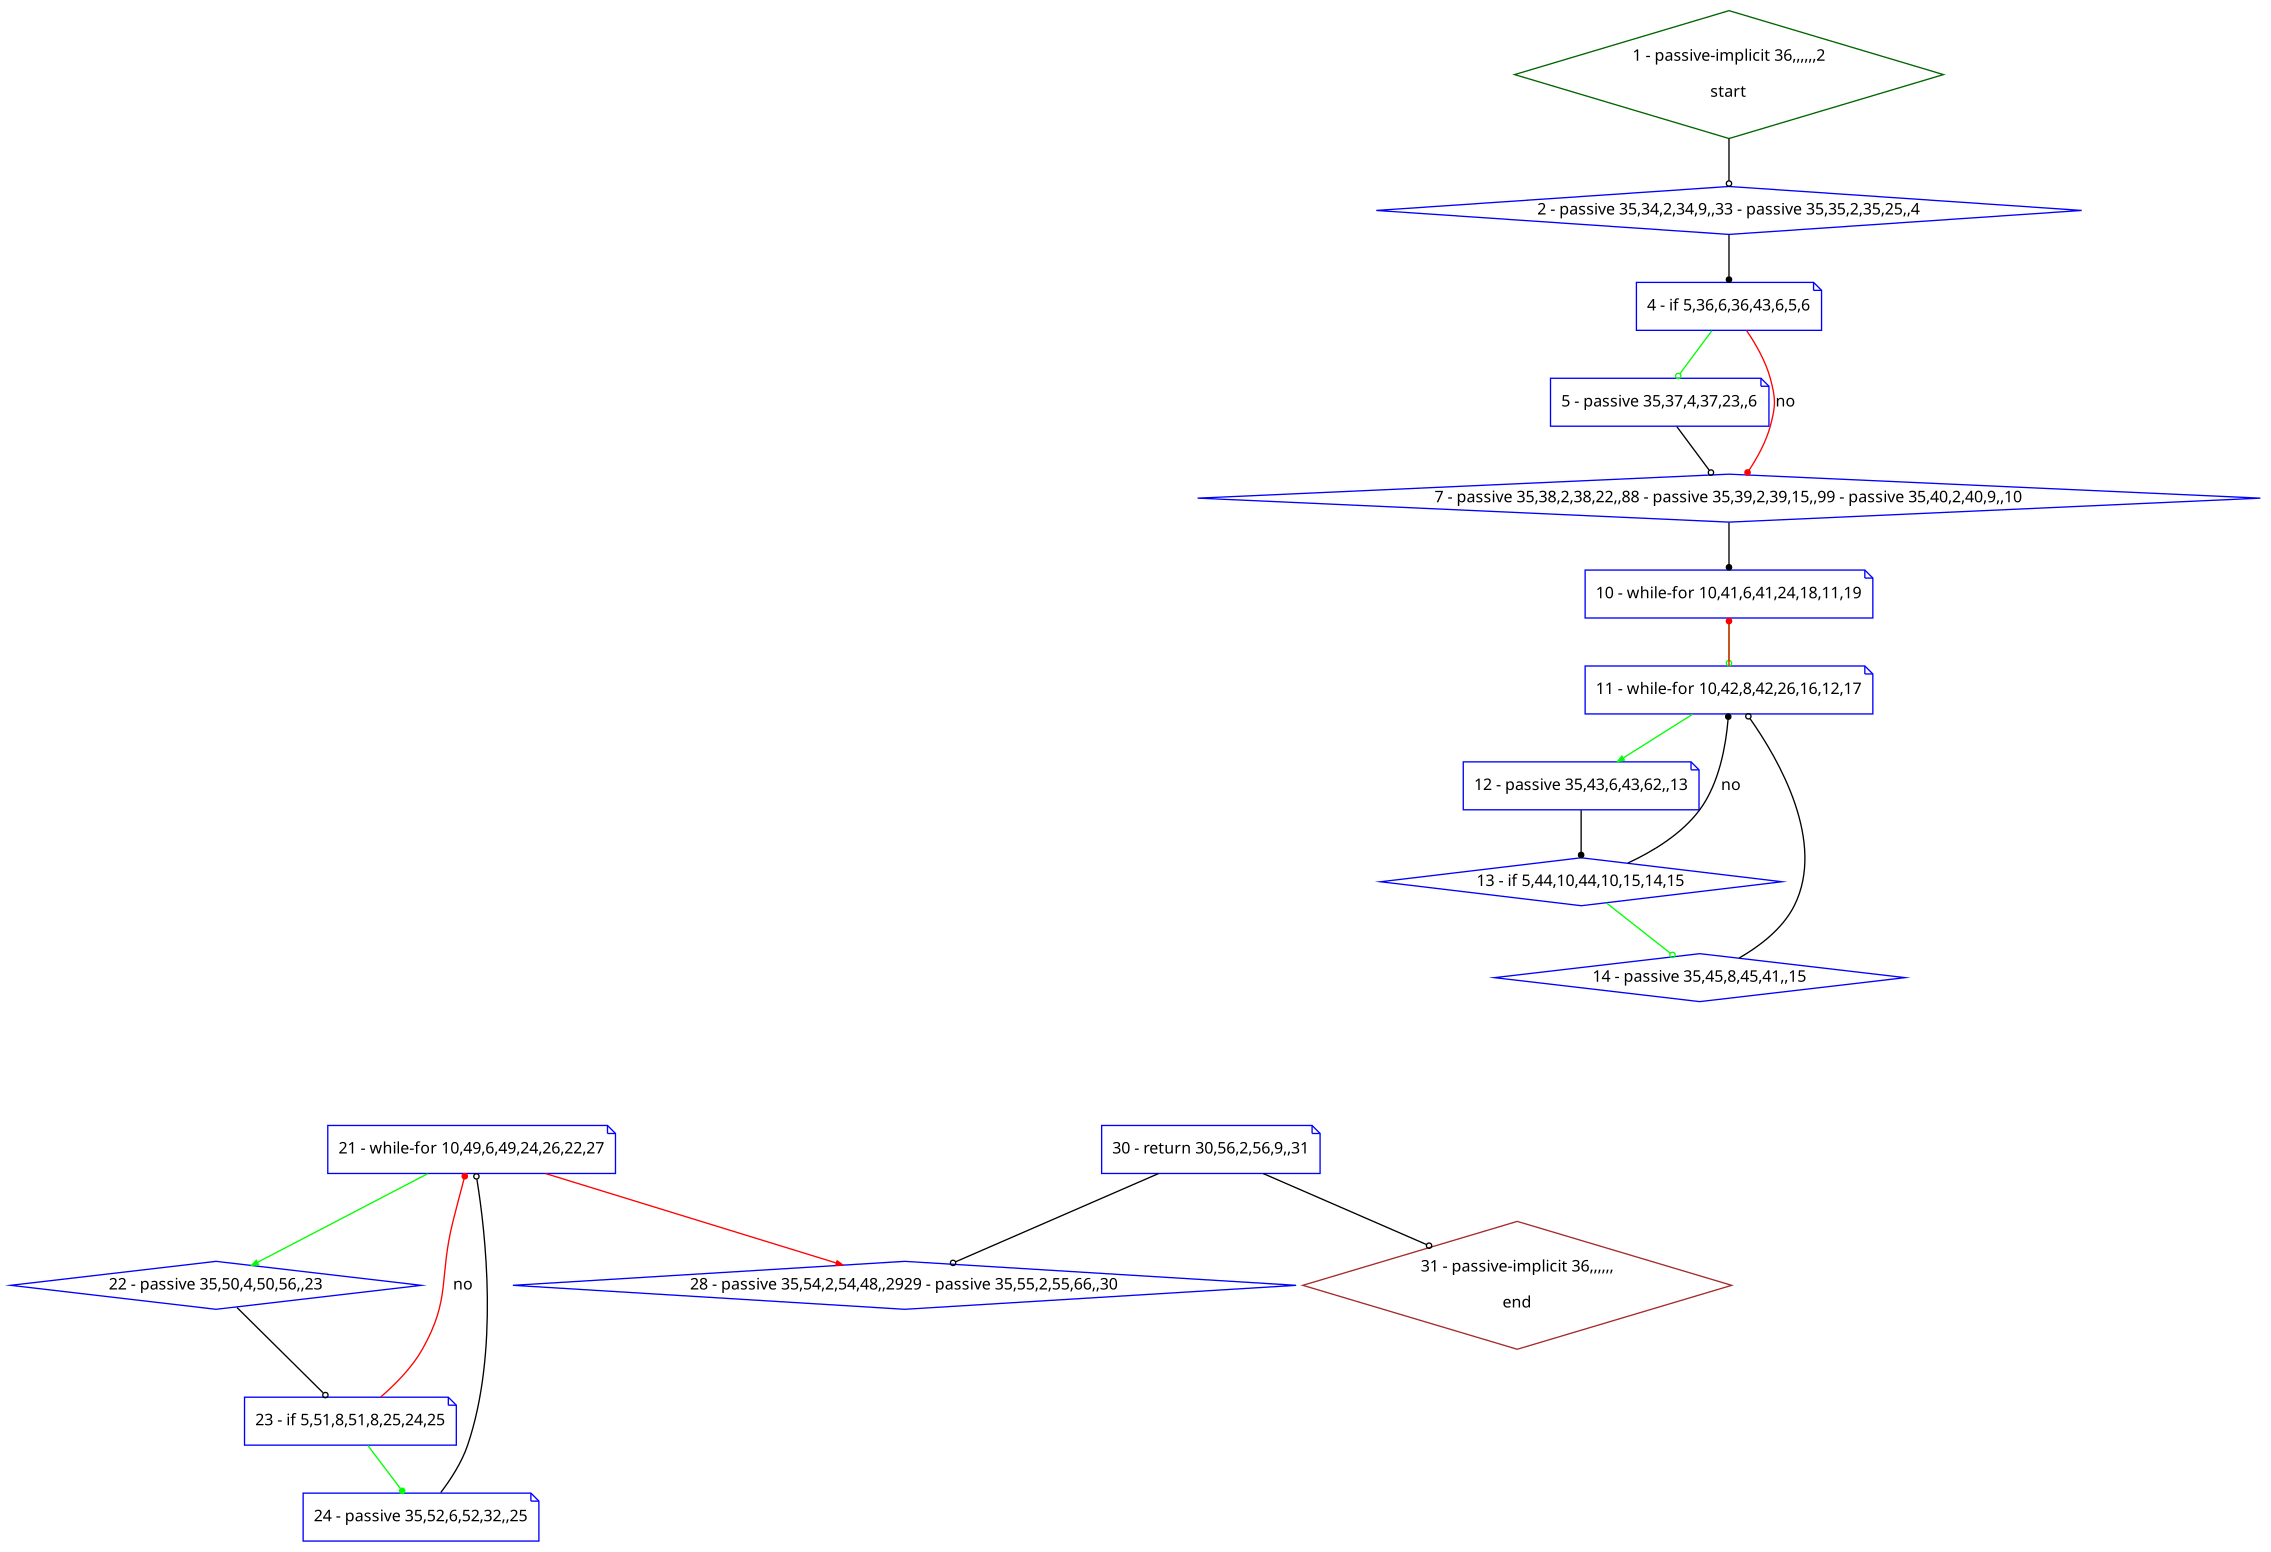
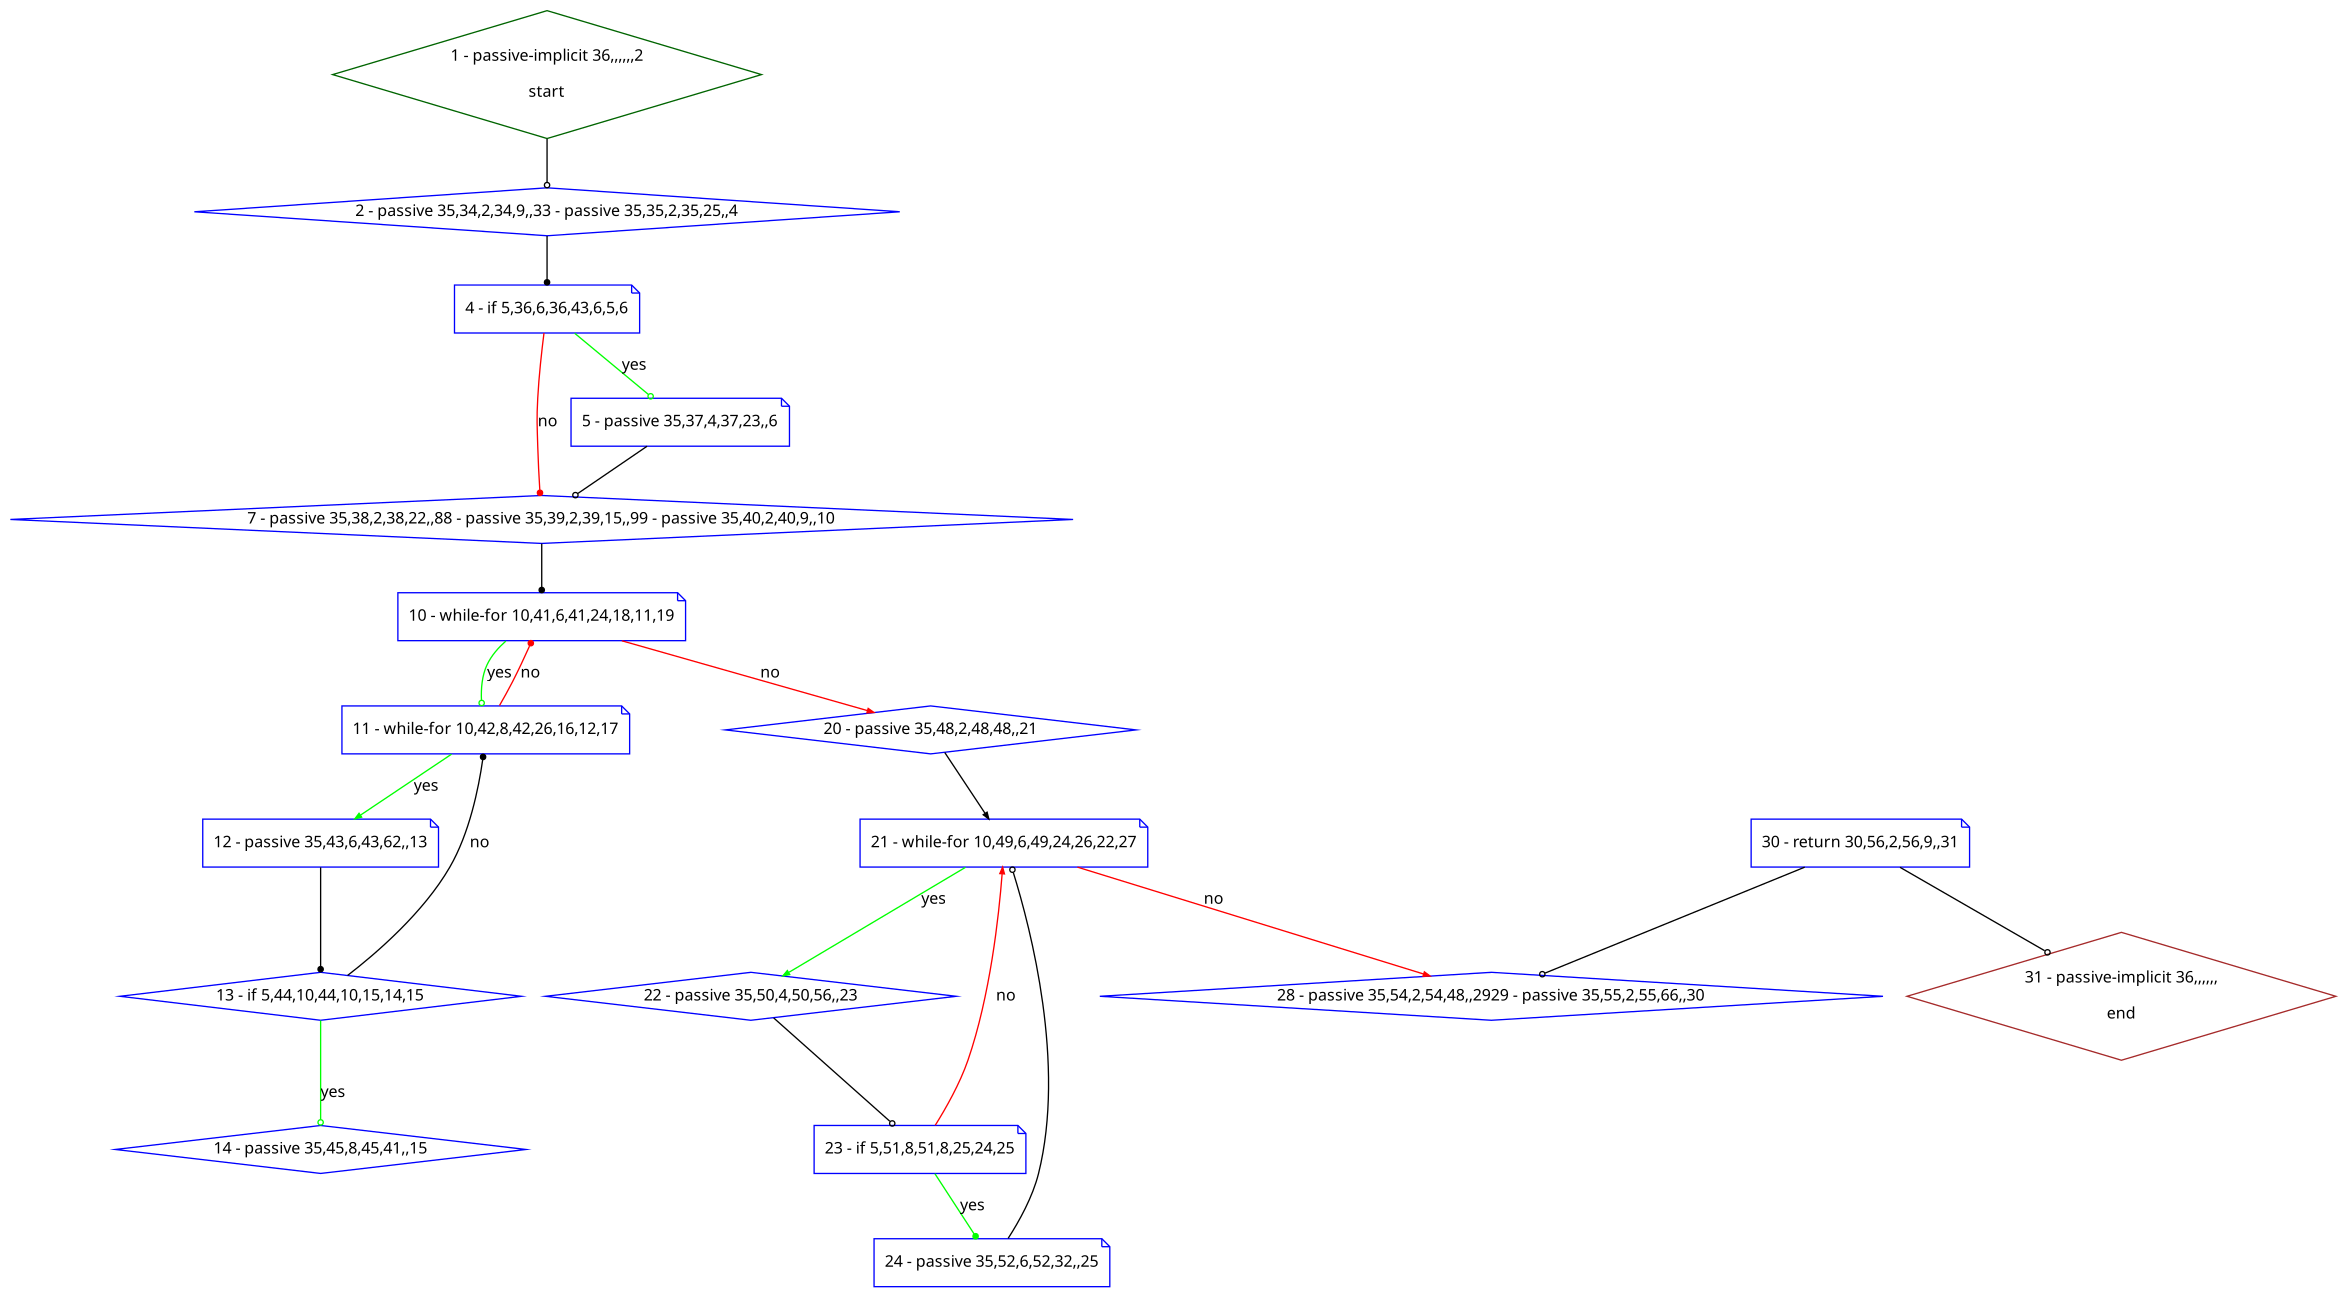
node "20 - passive 35,48,2,48,48,,21": added
edge "14 - passive 35,45,8,45,41,,15" -> "11 - while-for 10,42,8,42,26,16,12,17": removed
edge "23 - if 5,51,8,51,8,25,24,25" -> "21 - while-for 10,49,6,49,24,26,22,27": arrowhead dot -> normal
